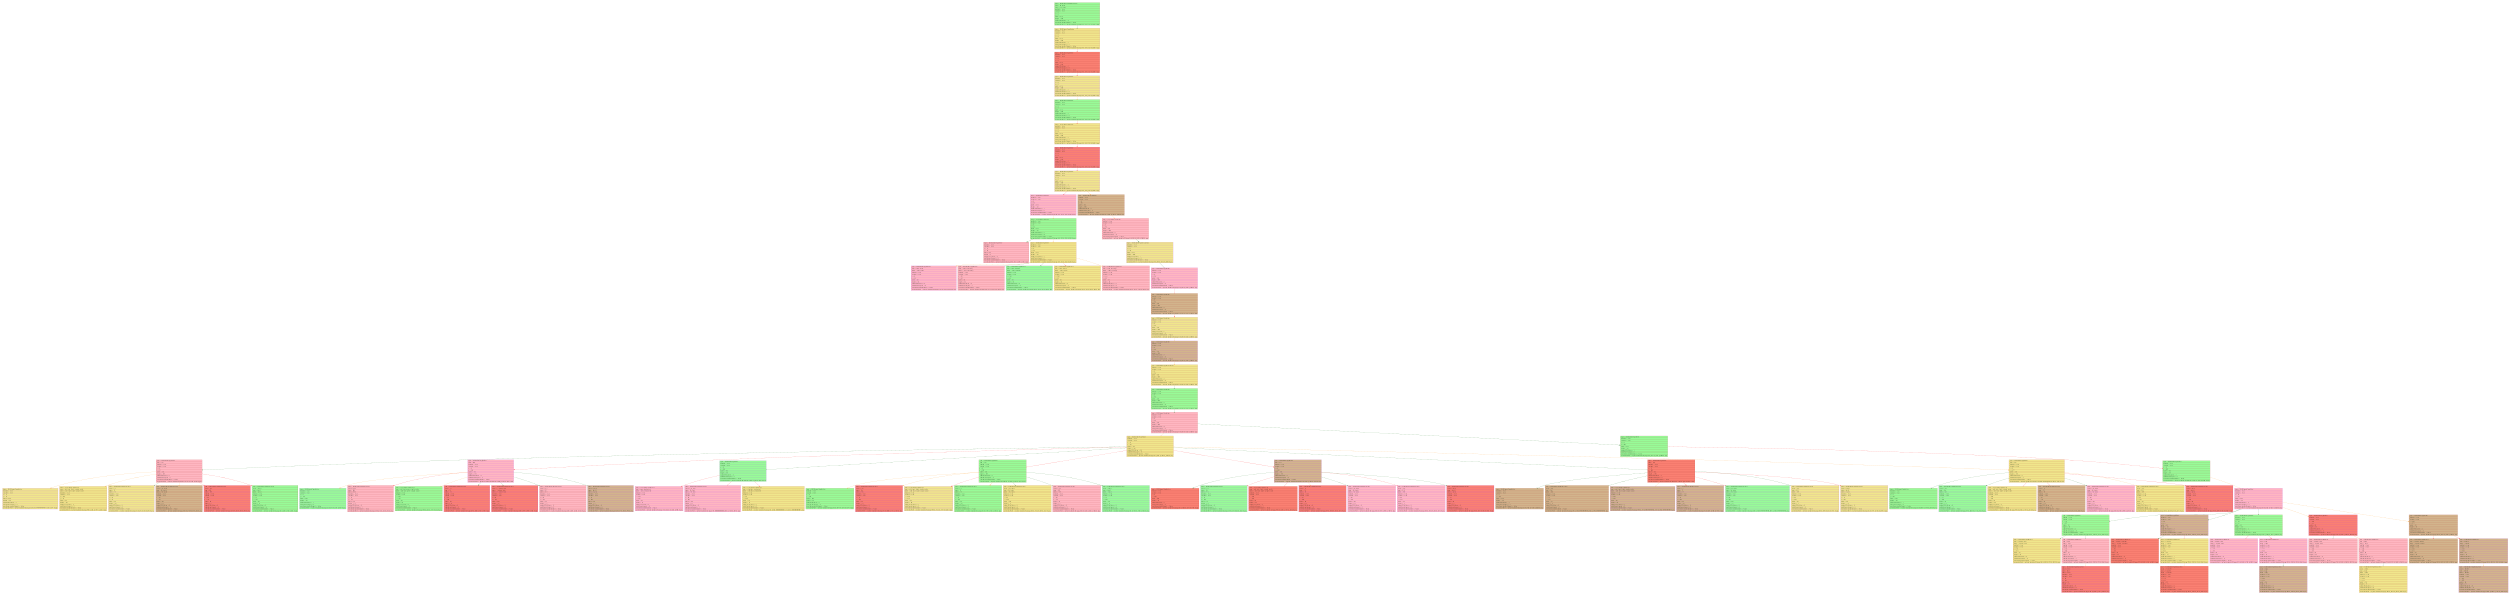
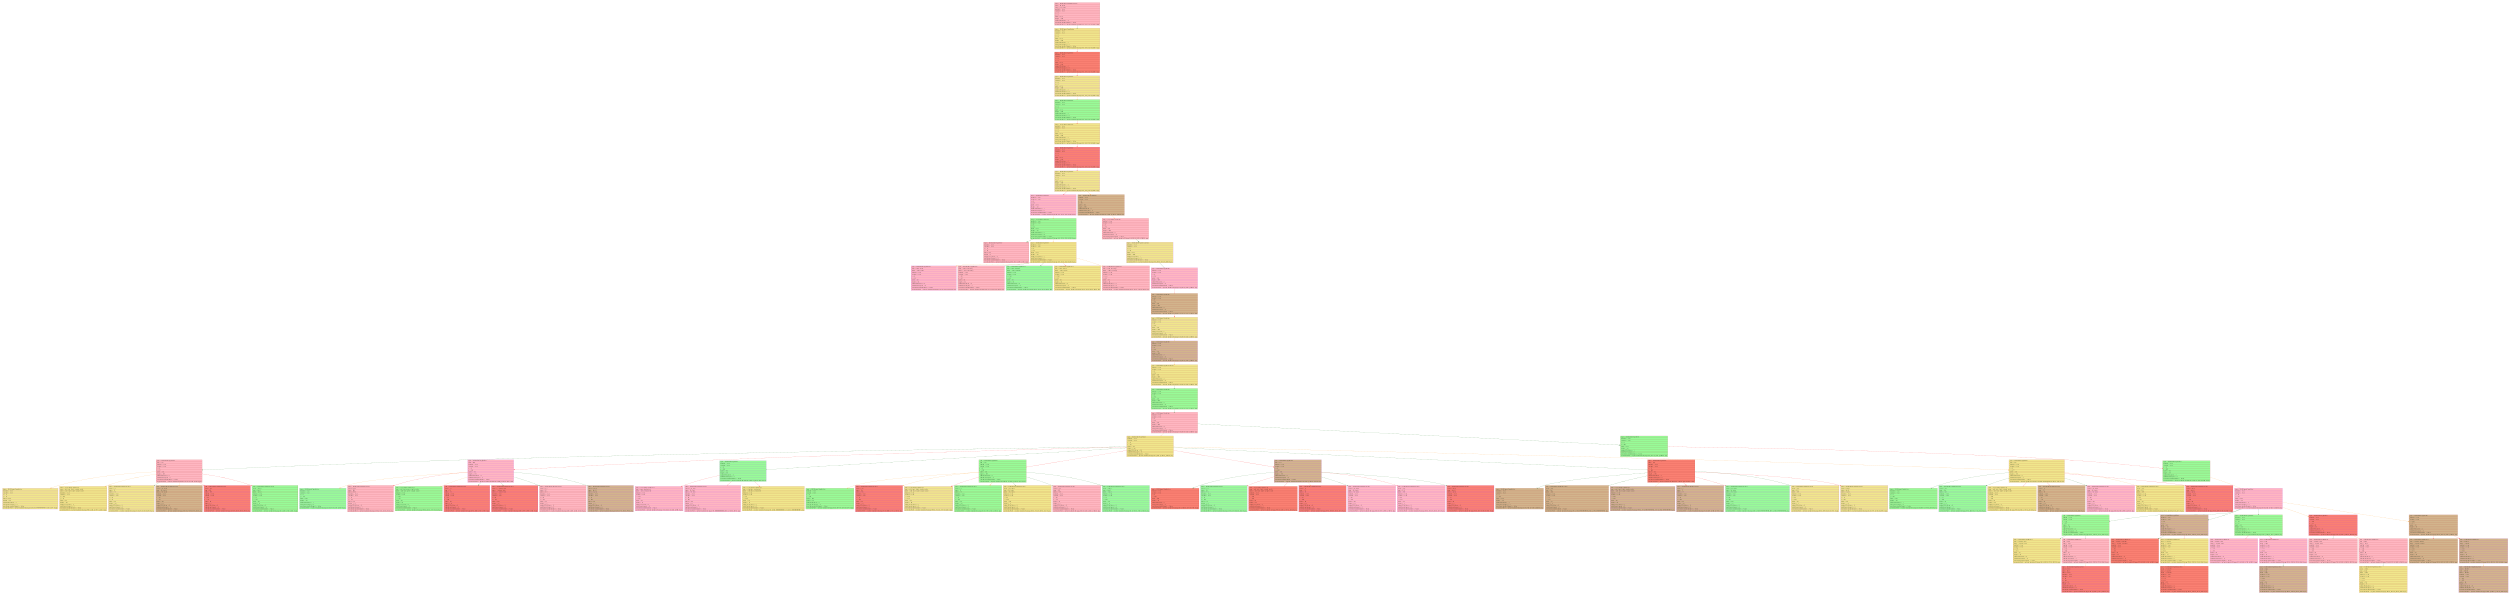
node "type = XCUIElementTypeApplication": fillcolor palegreen -> lightpink
